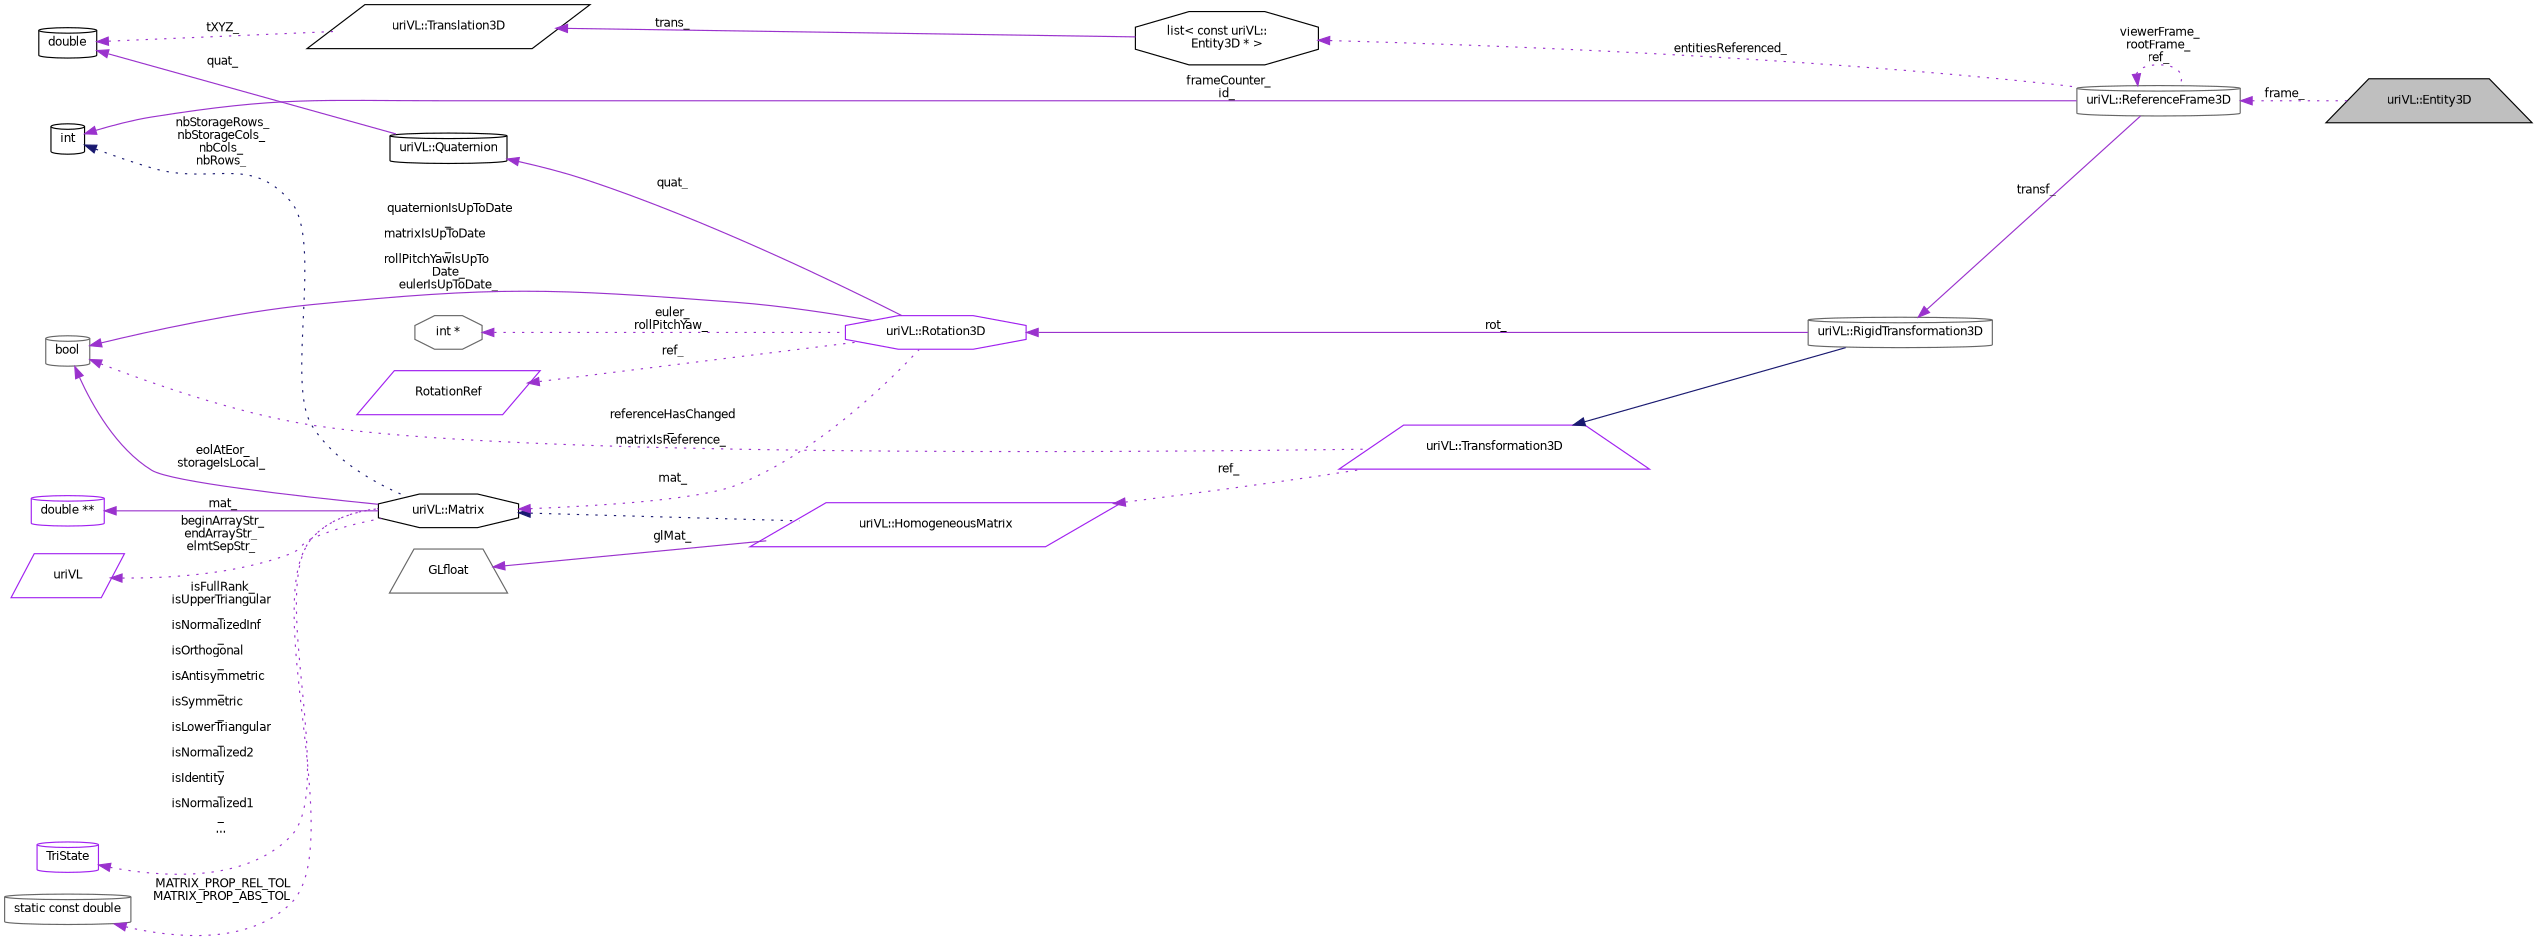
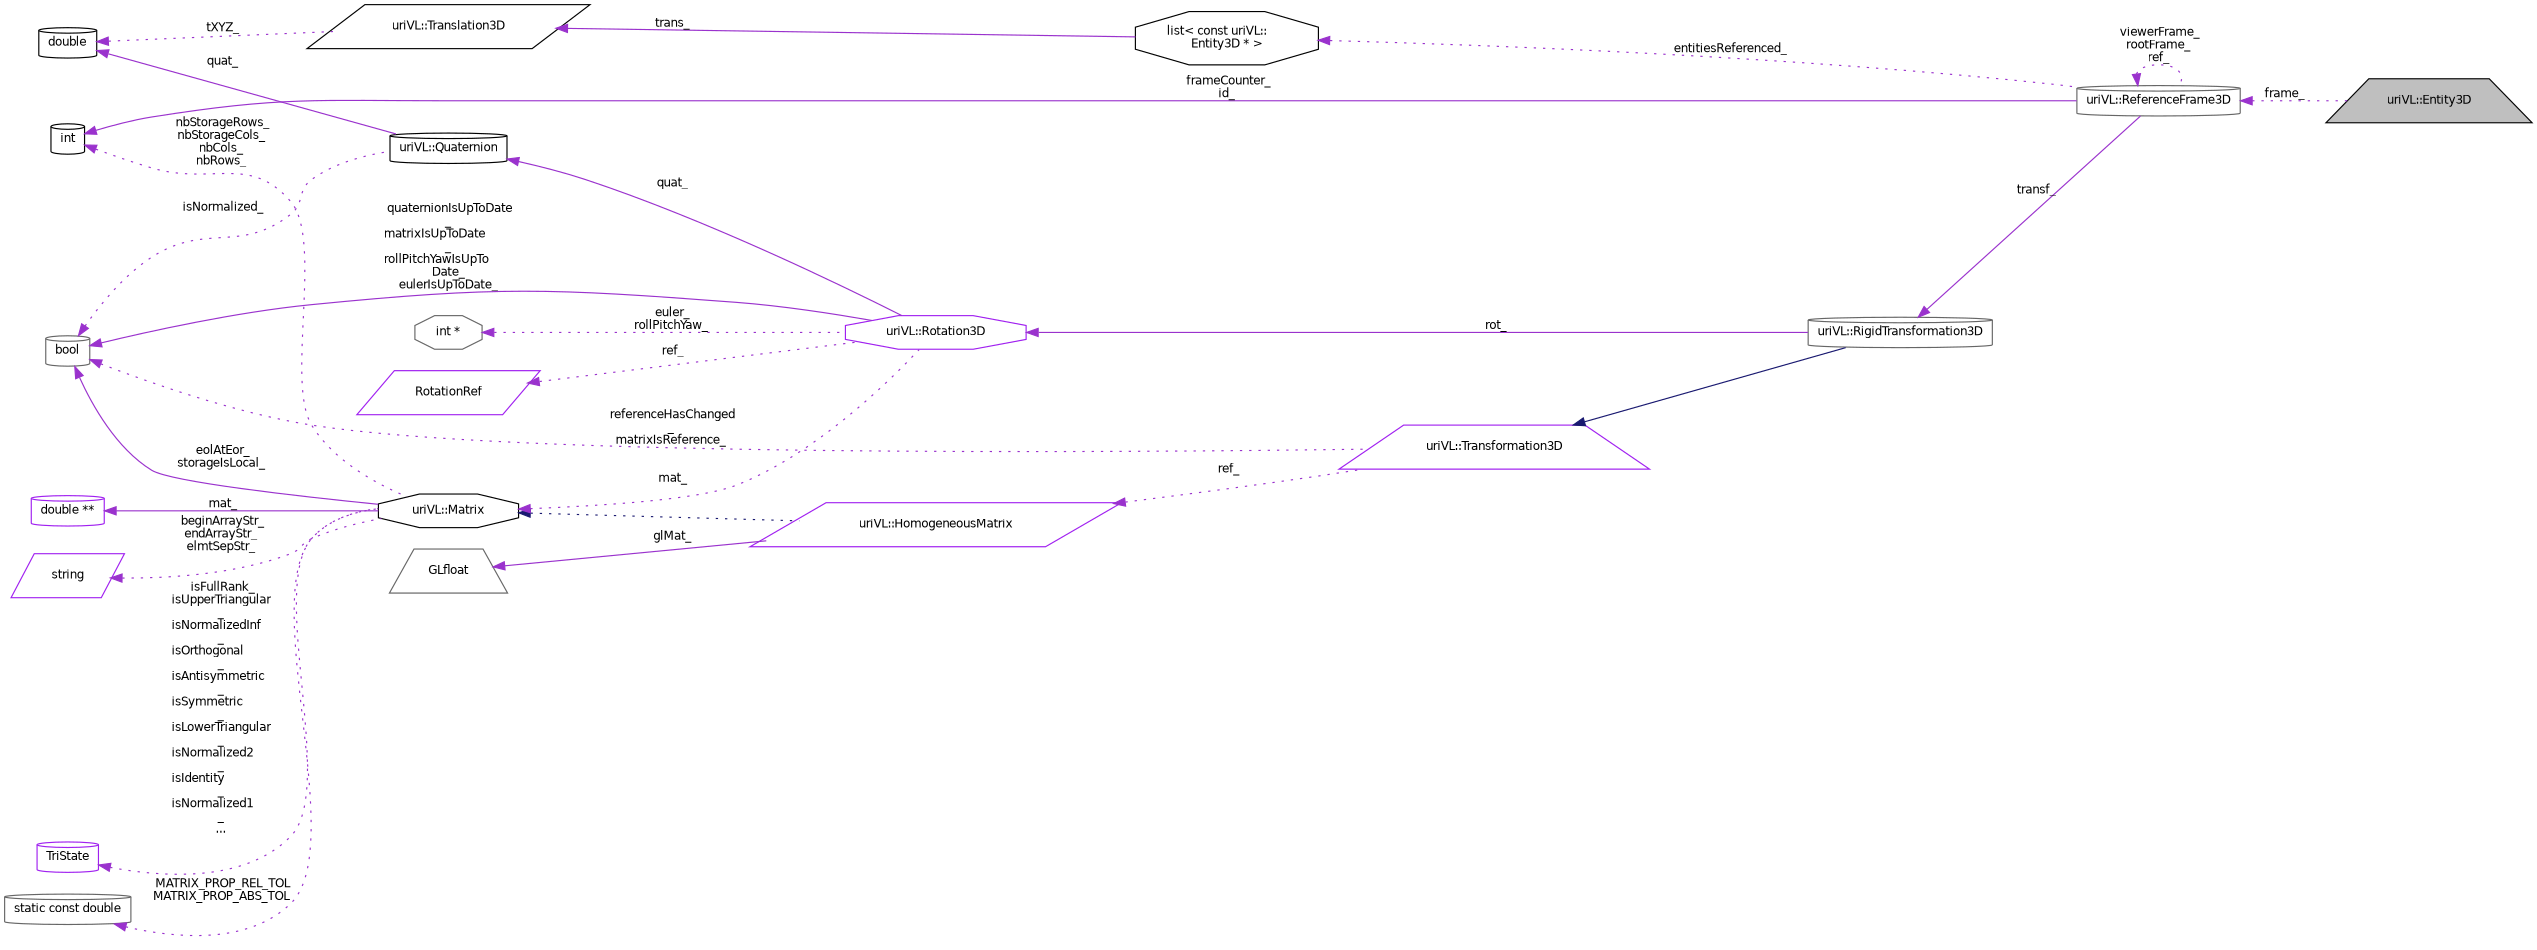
edge "uriVL::Quaternion" -> "bool": added, label "isNormalized_"
edge "uriVL::Matrix" -> "int": color midnightblue -> darkorchid3
node "uriVL": label "uriVL" -> "string"
